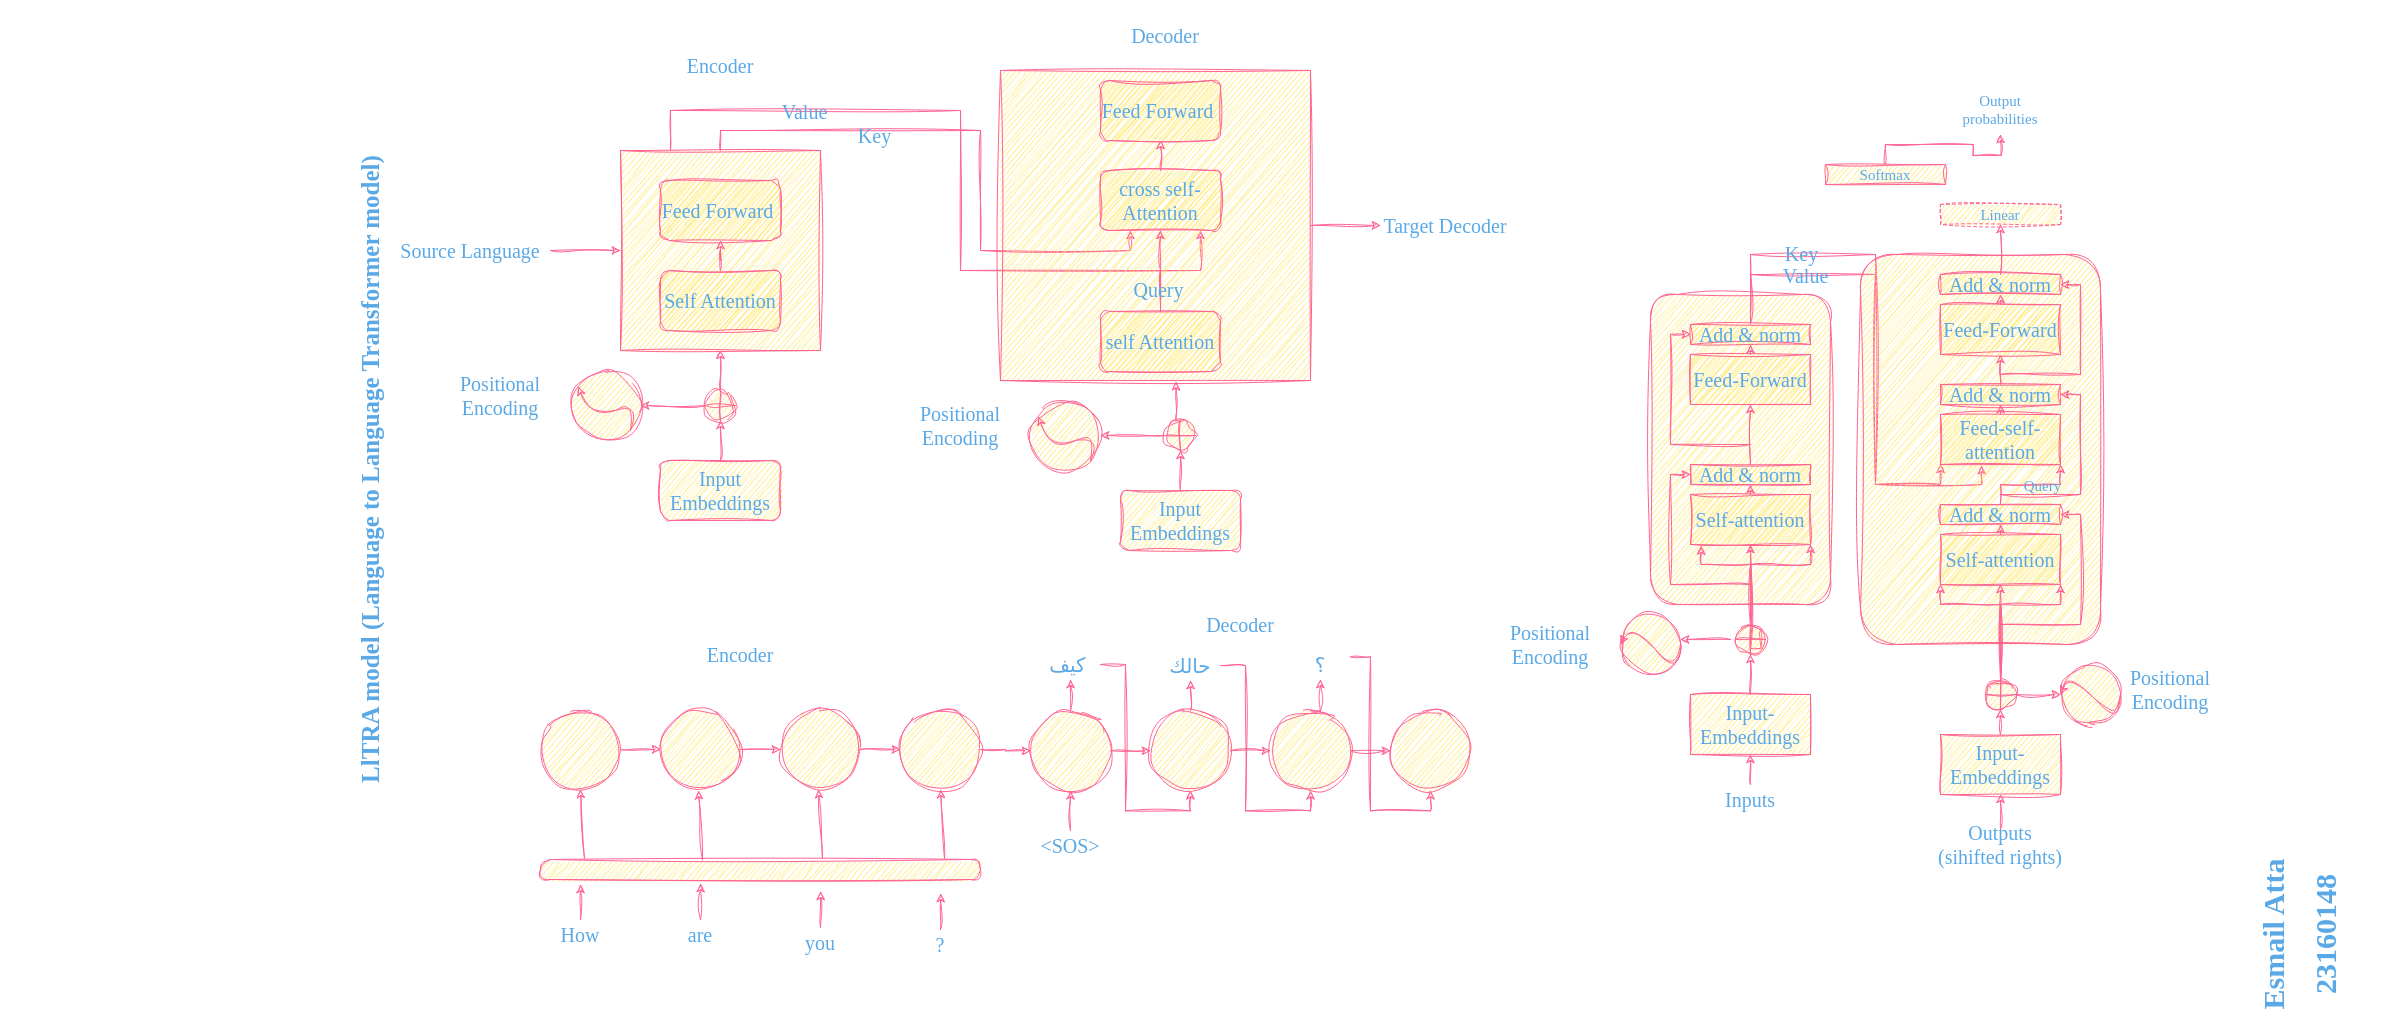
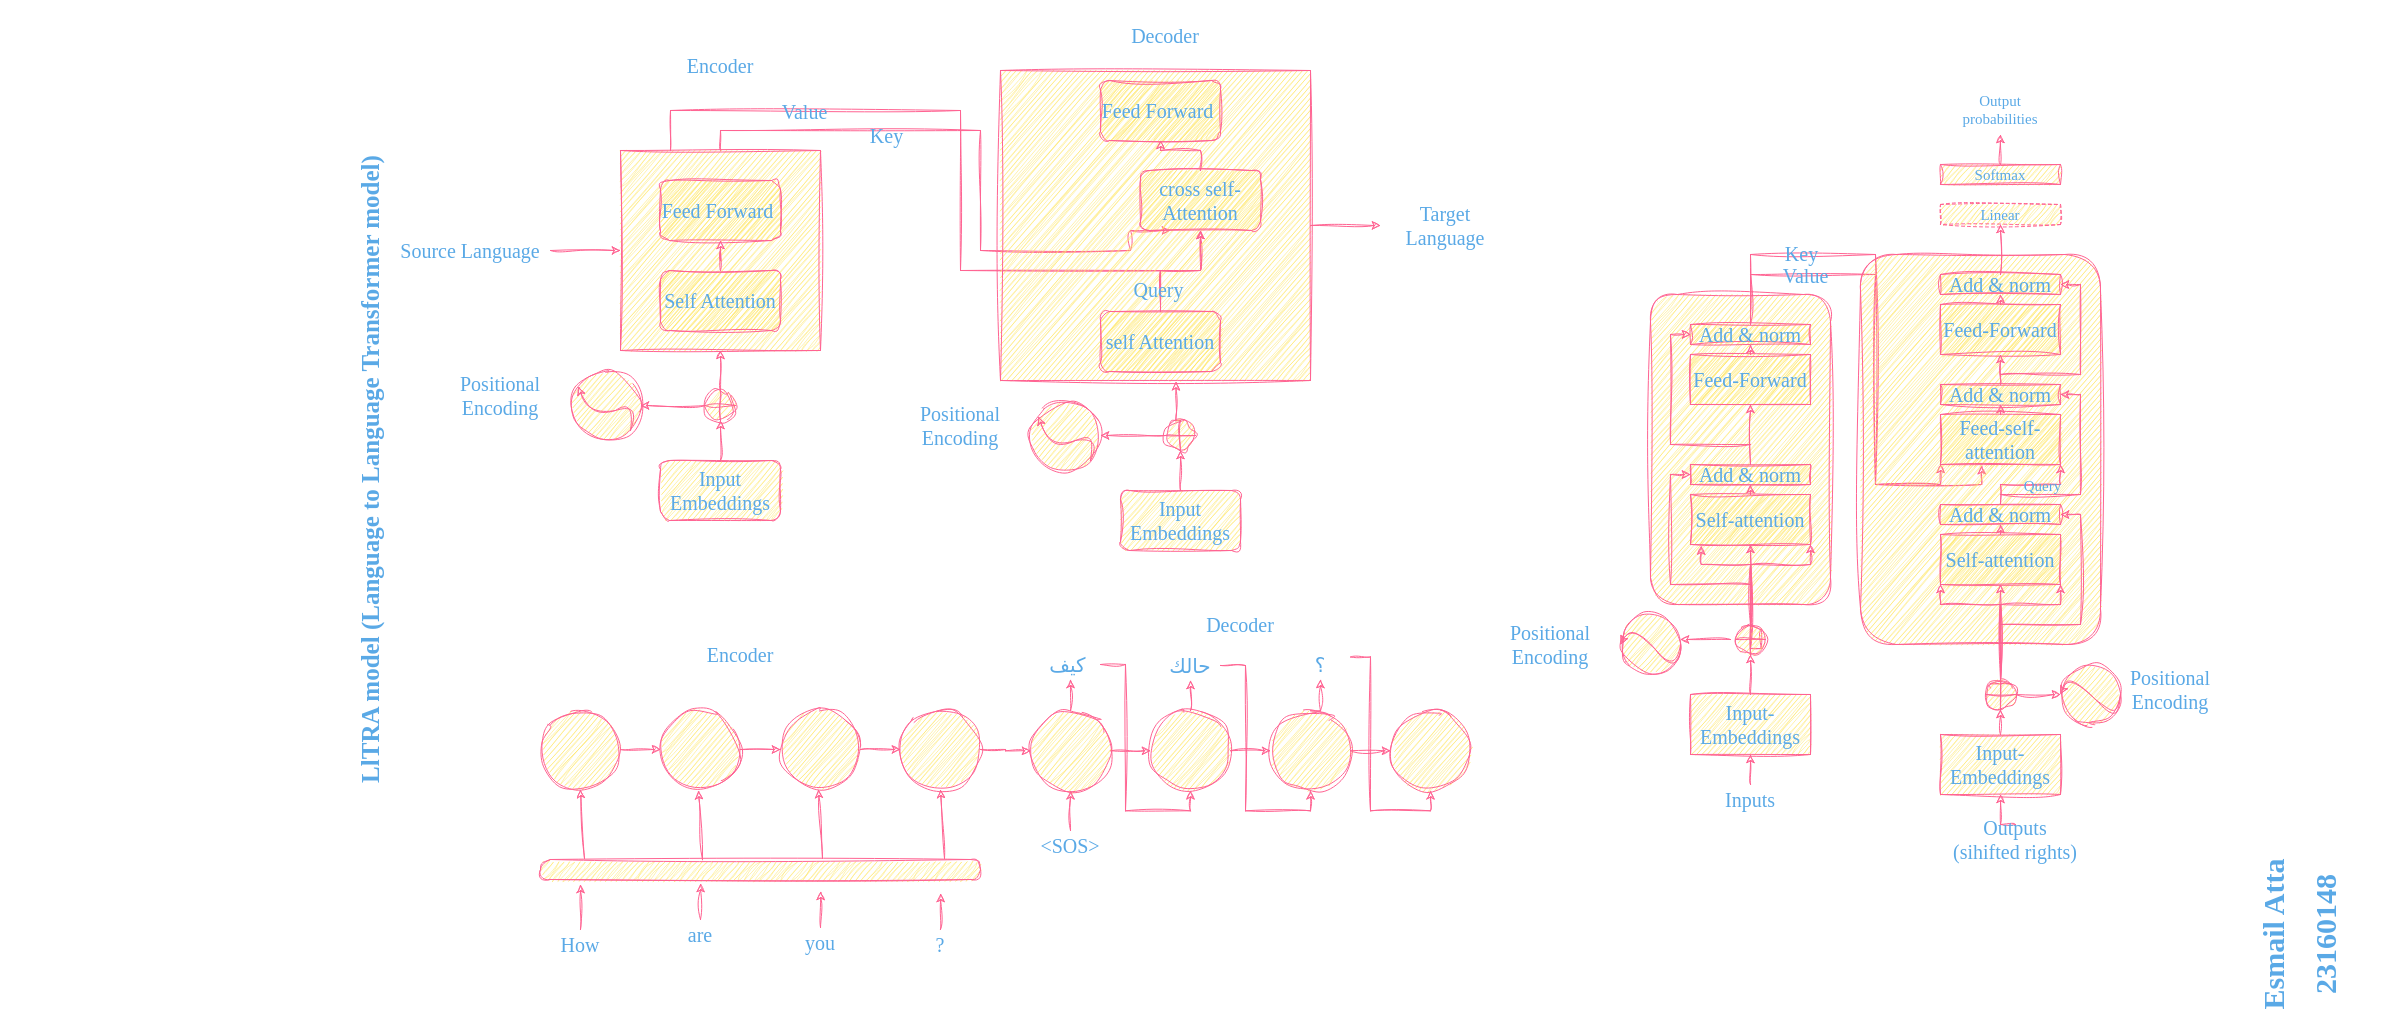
node "Softmax": moved (1886, 175) -> (2001, 175)
node "cross self-Attention": moved (1161, 201) -> (1201, 201)
node "Target Decoder": label "Target Decoder" -> "Target Language"
node "Outputs (sihifted rights)": moved (2001, 845) -> (2016, 840)
node "How": moved (581, 935) -> (581, 945)
